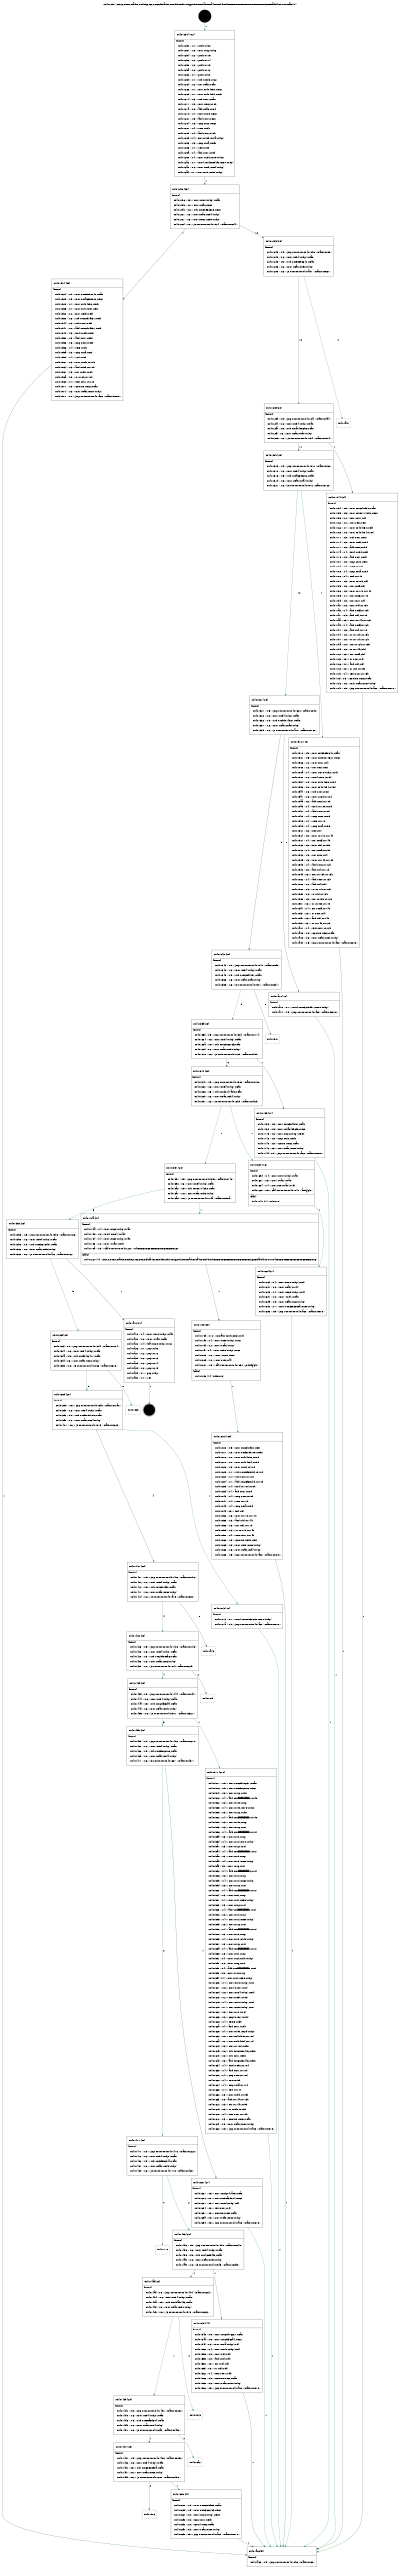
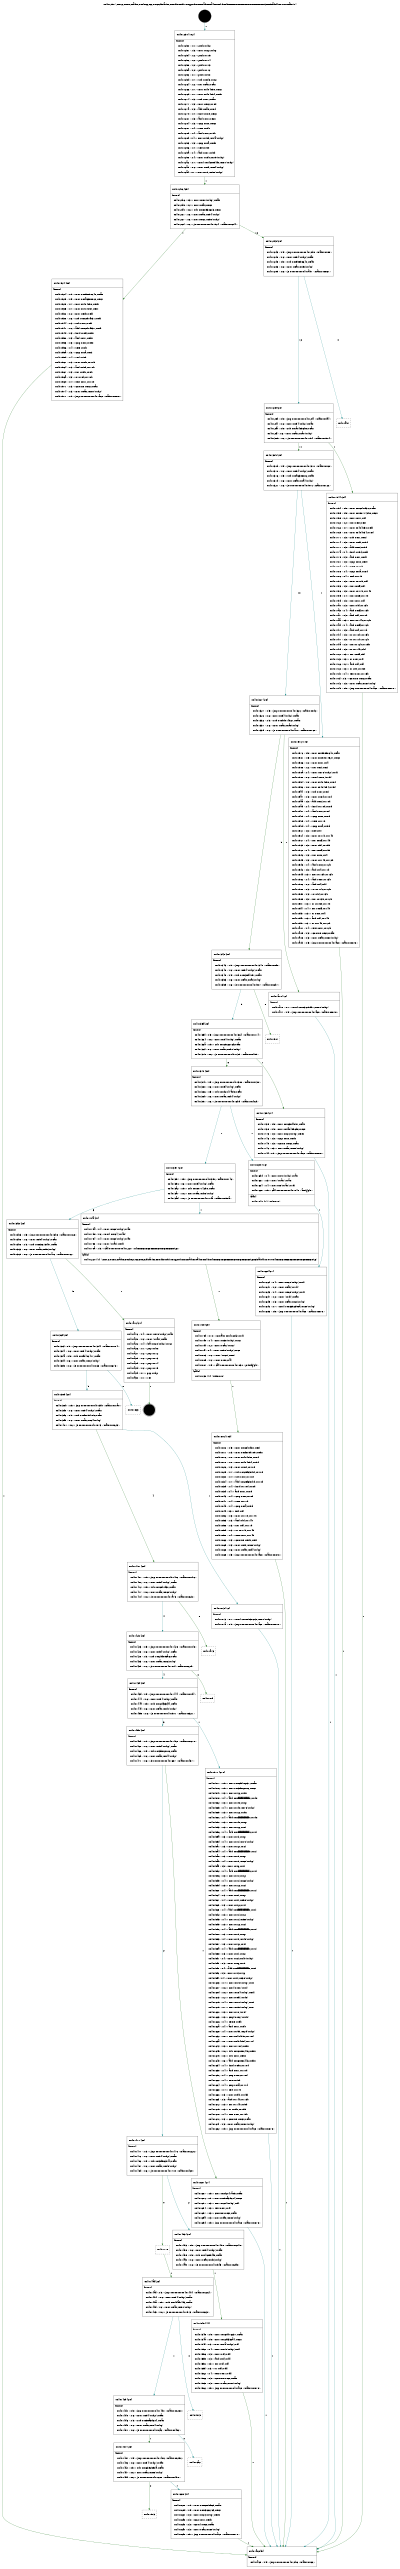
edge "0x401493 [28]" -> "0x4014af [28]": now "0x40171e" -> "0x4014af [28]"
